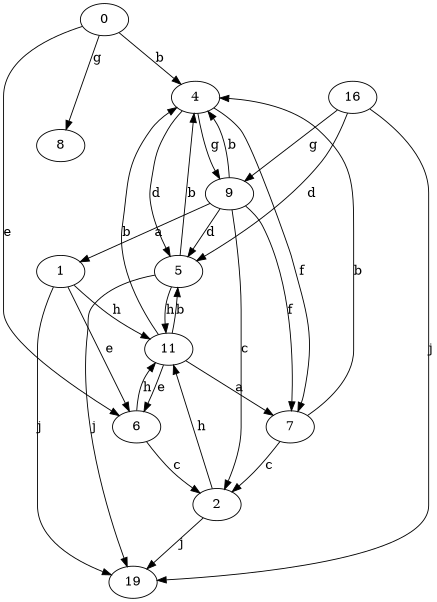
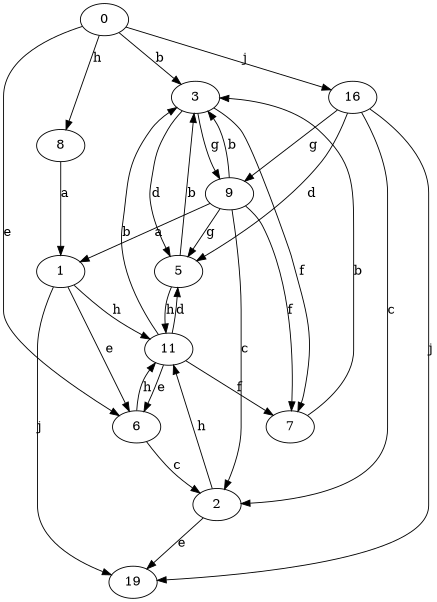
edge "0" -> "16": added, label "j"
edge "0" -> "8": label "g" -> "h"
node "4": label "4" -> "3"
edge "8" -> "1": added, label "a"
edge "9" -> "5": label "d" -> "g"
edge "11" -> "5": label "b" -> "d"
edge "11" -> "7": label "a" -> "f"
edge "5" -> "19": removed, label "j"
edge "7" -> "2": now "16" -> "2"
edge "2" -> "19": label "j" -> "e"
